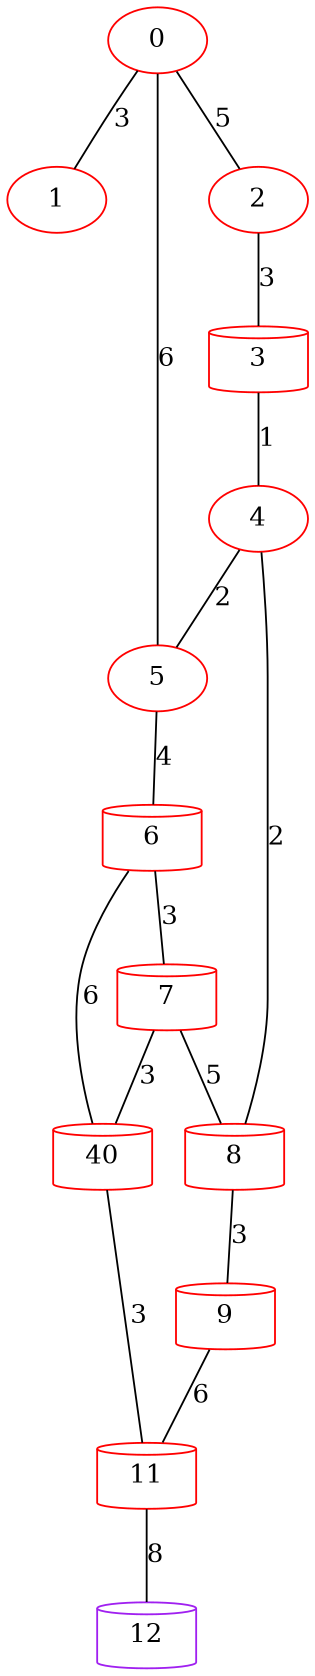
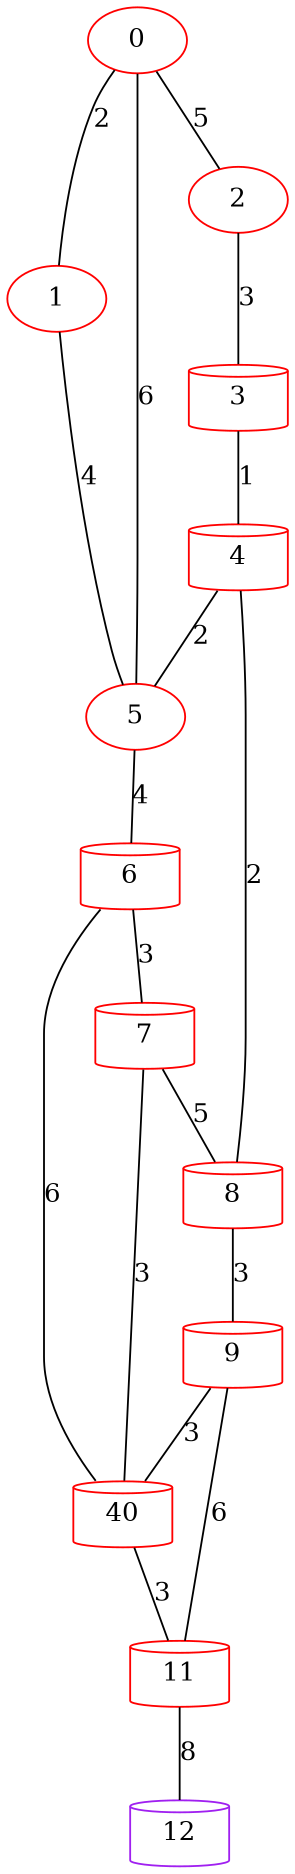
edge "0" -- "1": label "3" -> "2"
edge "1" -- "5": added, label "4"
node "4": shape ellipse -> cylinder
edge "9" -- "40": added, label "3"
